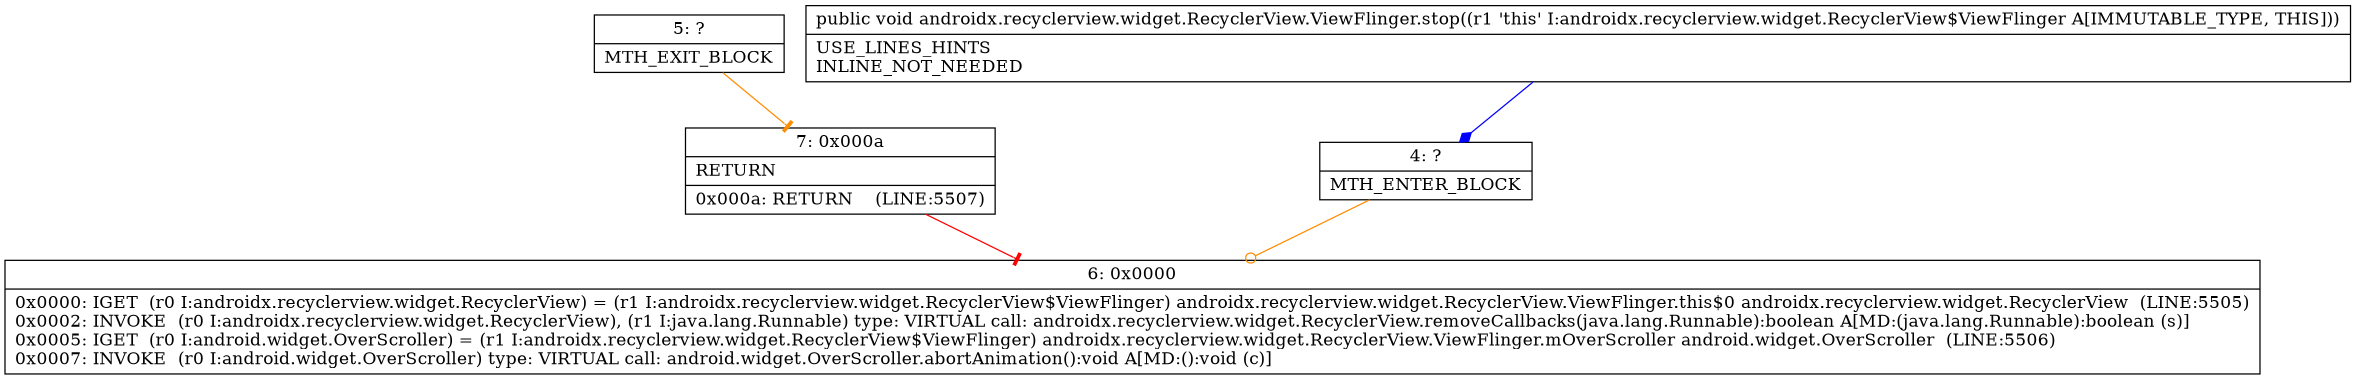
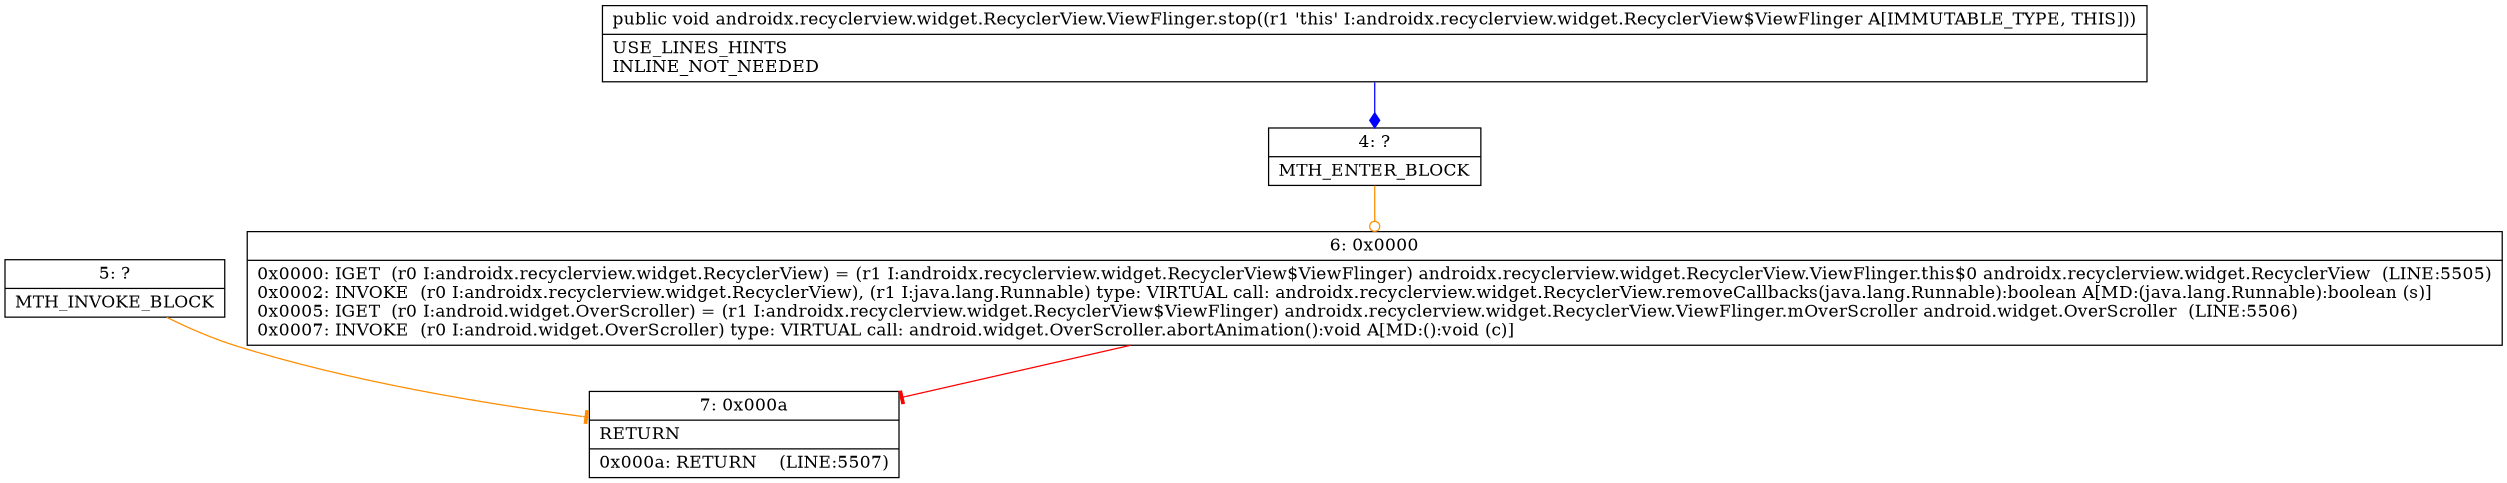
node "5: ?": text "MTH_EXIT_BLOCK" -> "MTH_INVOKE_BLOCK"
edge "7: 0x000a" -> "6: 0x0000": reversed
